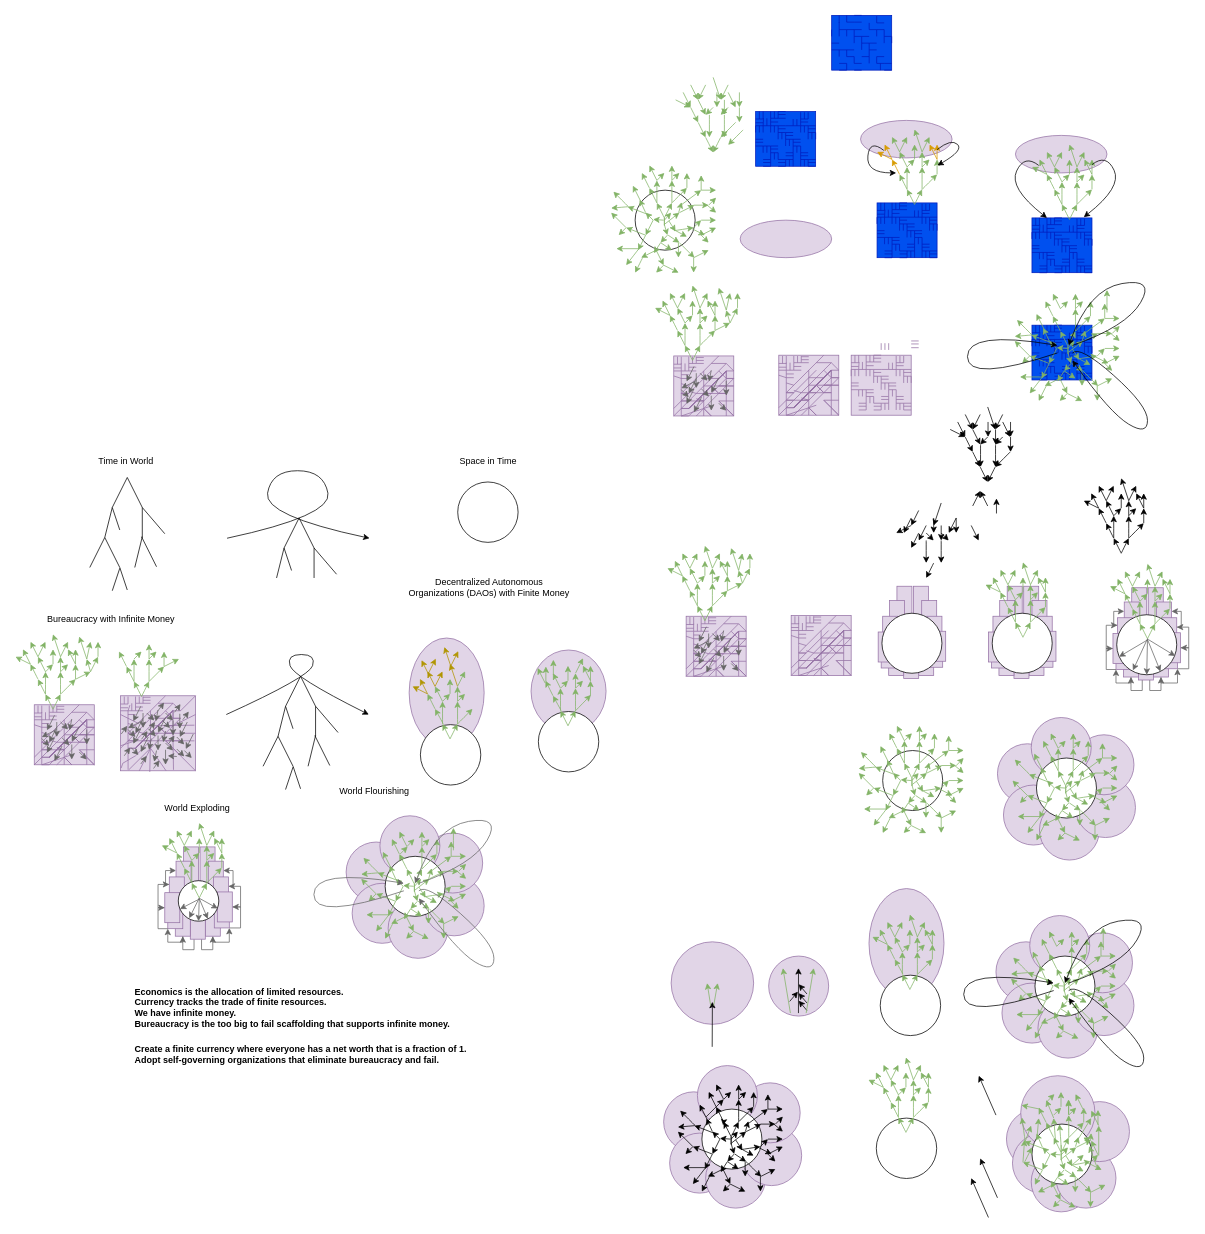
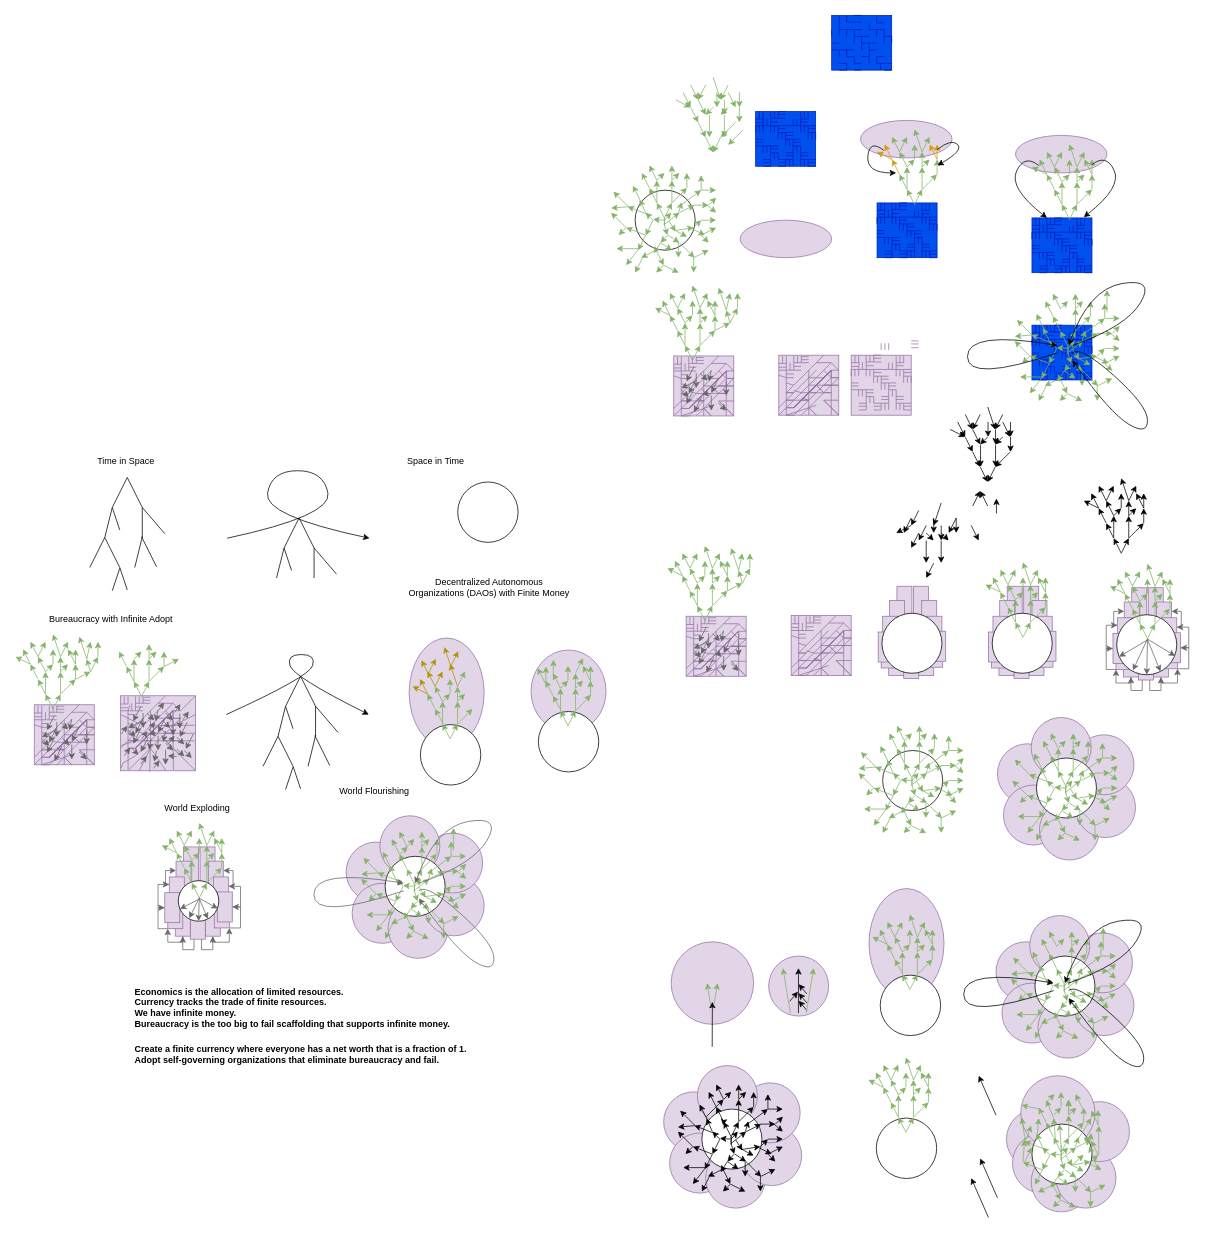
node "Time in World": label "Time in World" -> "Time in Space"
node "Space in Time": moved (488, 461) -> (435, 461)
node "Bureaucracy with Infinite Money": label "Bureaucracy with Infinite Money" -> "Bureaucracy with Infinite Adopt"
